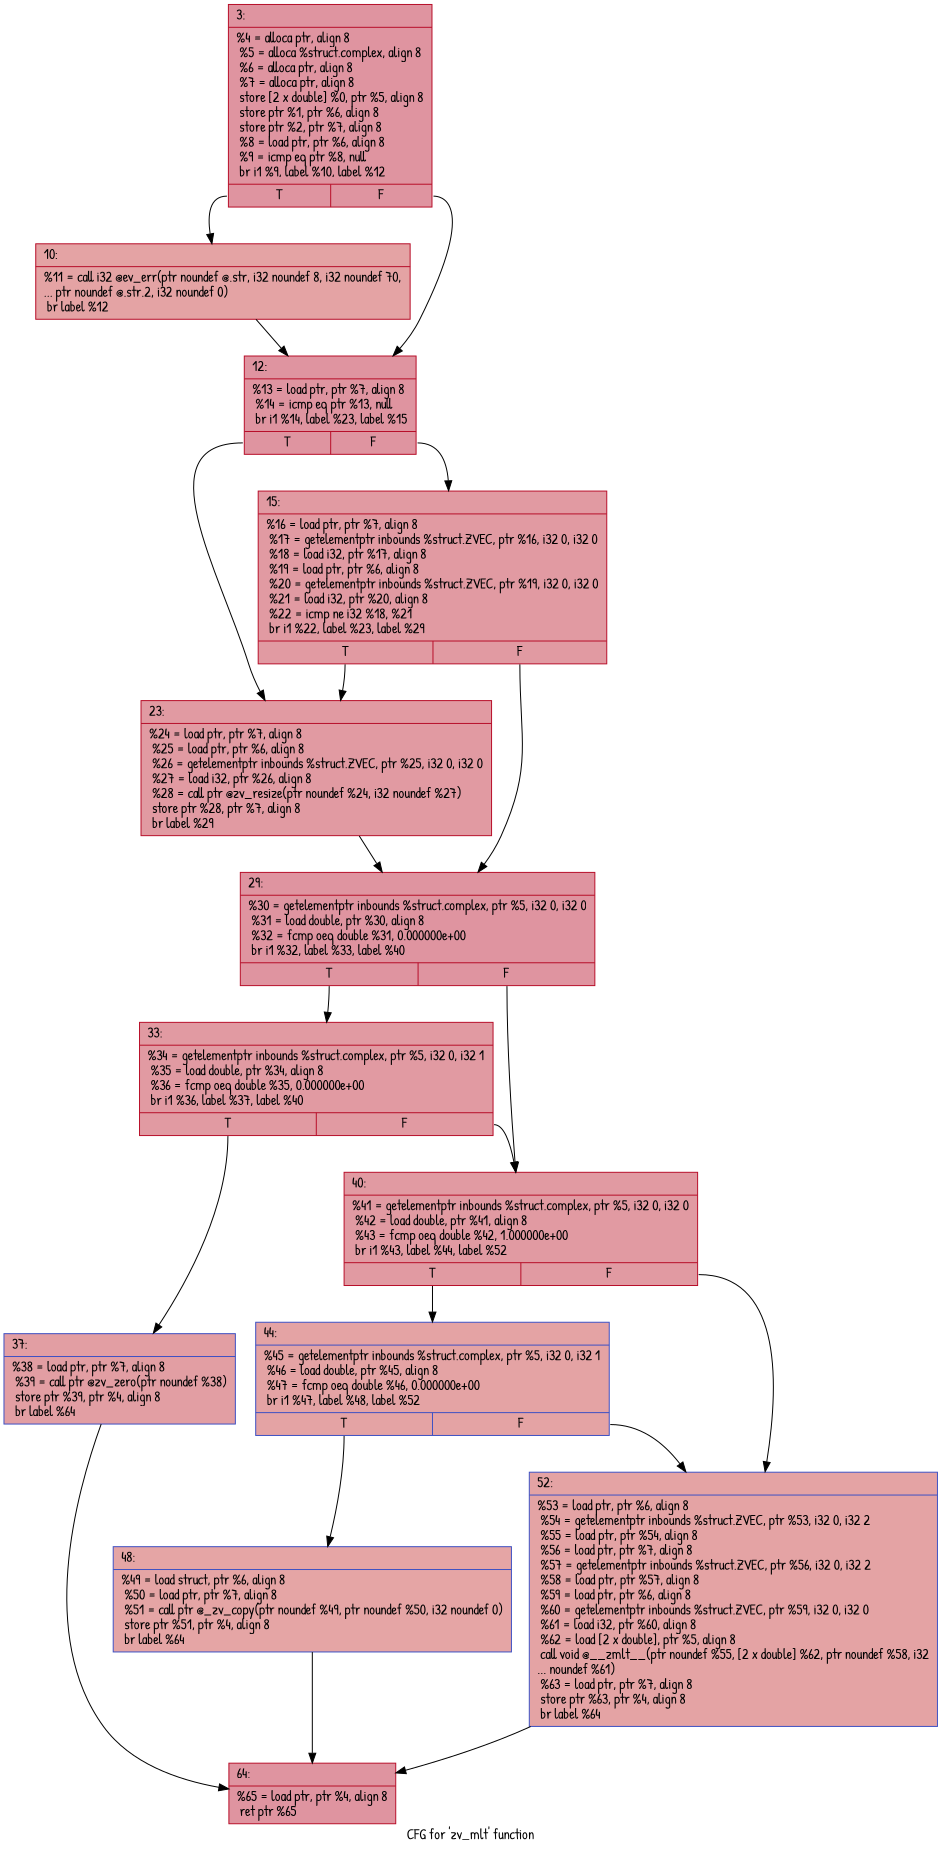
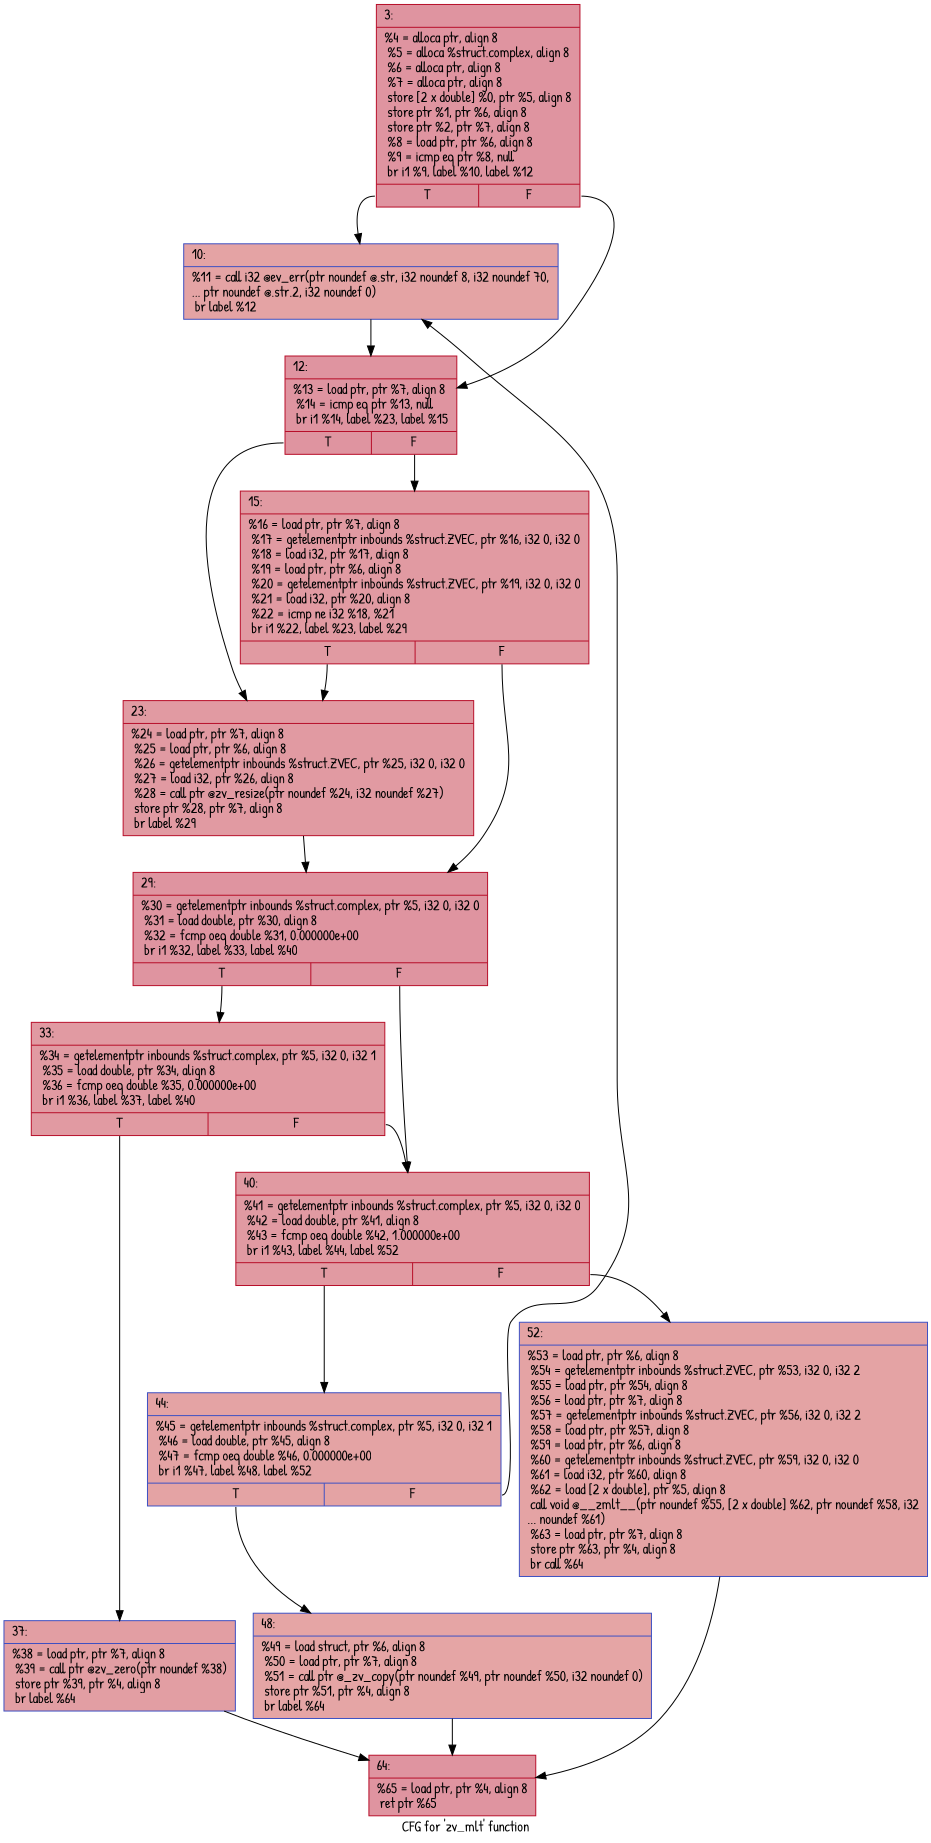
node "10:": color #b70d28ff -> #3d50c3ff
edge "44:" -> "52:": now "44:" -> "10:"
node "52:": text "br label %64" -> "br call %64"
